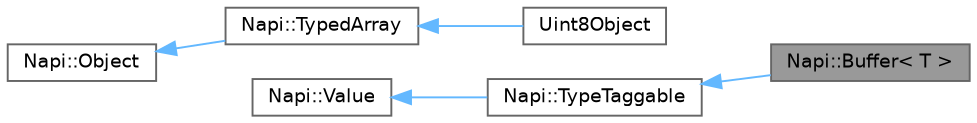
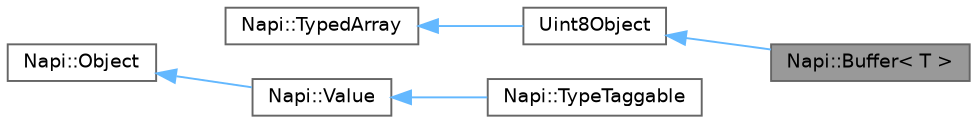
edge "Napi::TypedArray" -> "Napi::Object": now "Napi::Value" -> "Napi::Object"
edge "Napi::Buffer< T >" -> "Napi::TypeTaggable": now "Napi::Buffer< T >" -> "Uint8Object"
